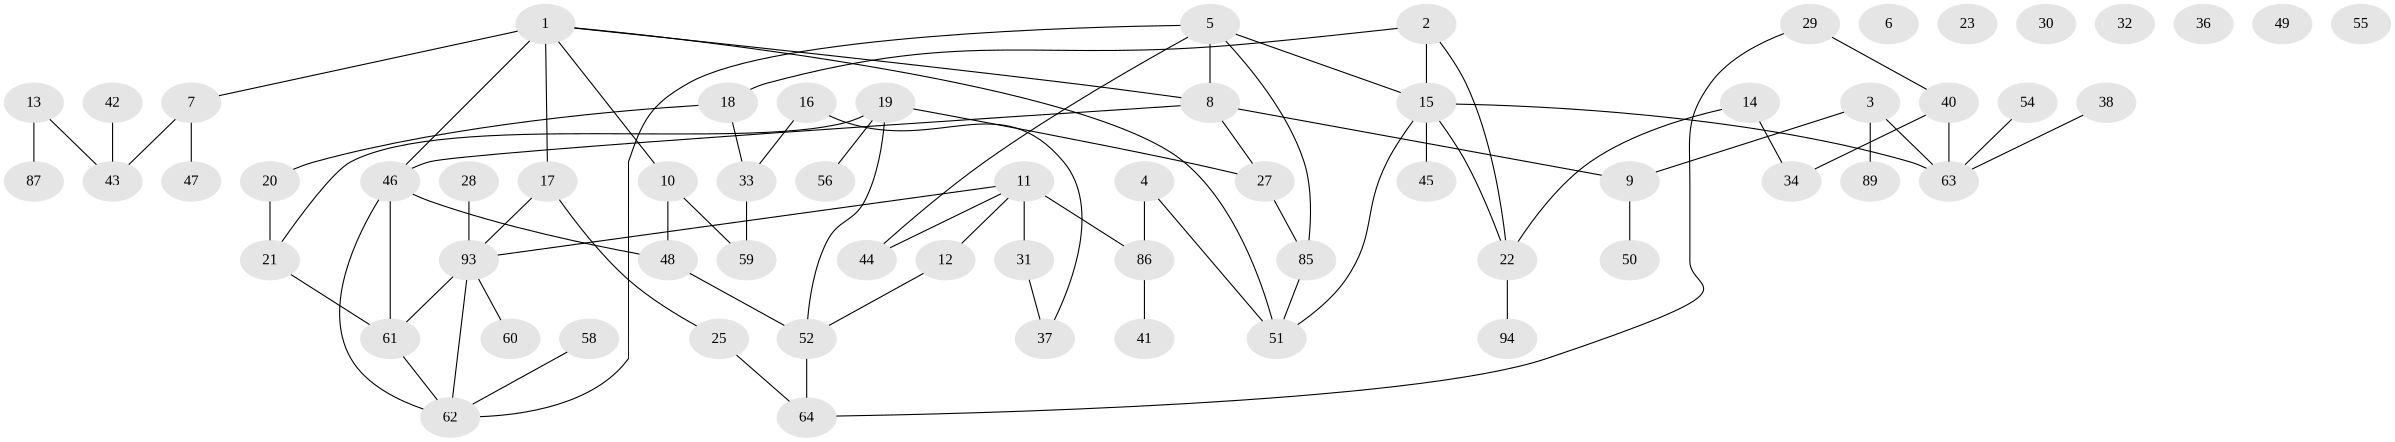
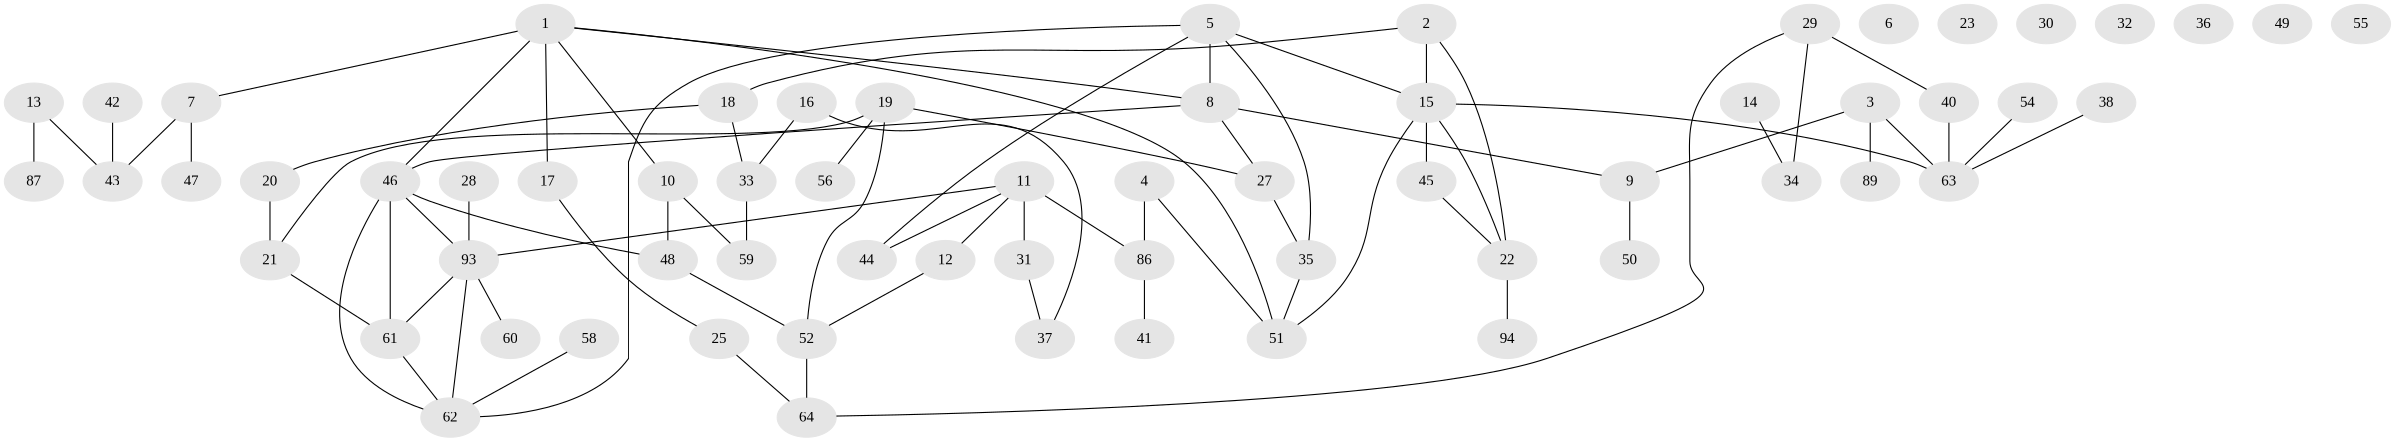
edge "40" -- "34": now "29" -- "34"
edge "14" -- "22": now "45" -- "22"
edge "17" -- "93": now "46" -- "93"
node "85": label "85" -> "35"
